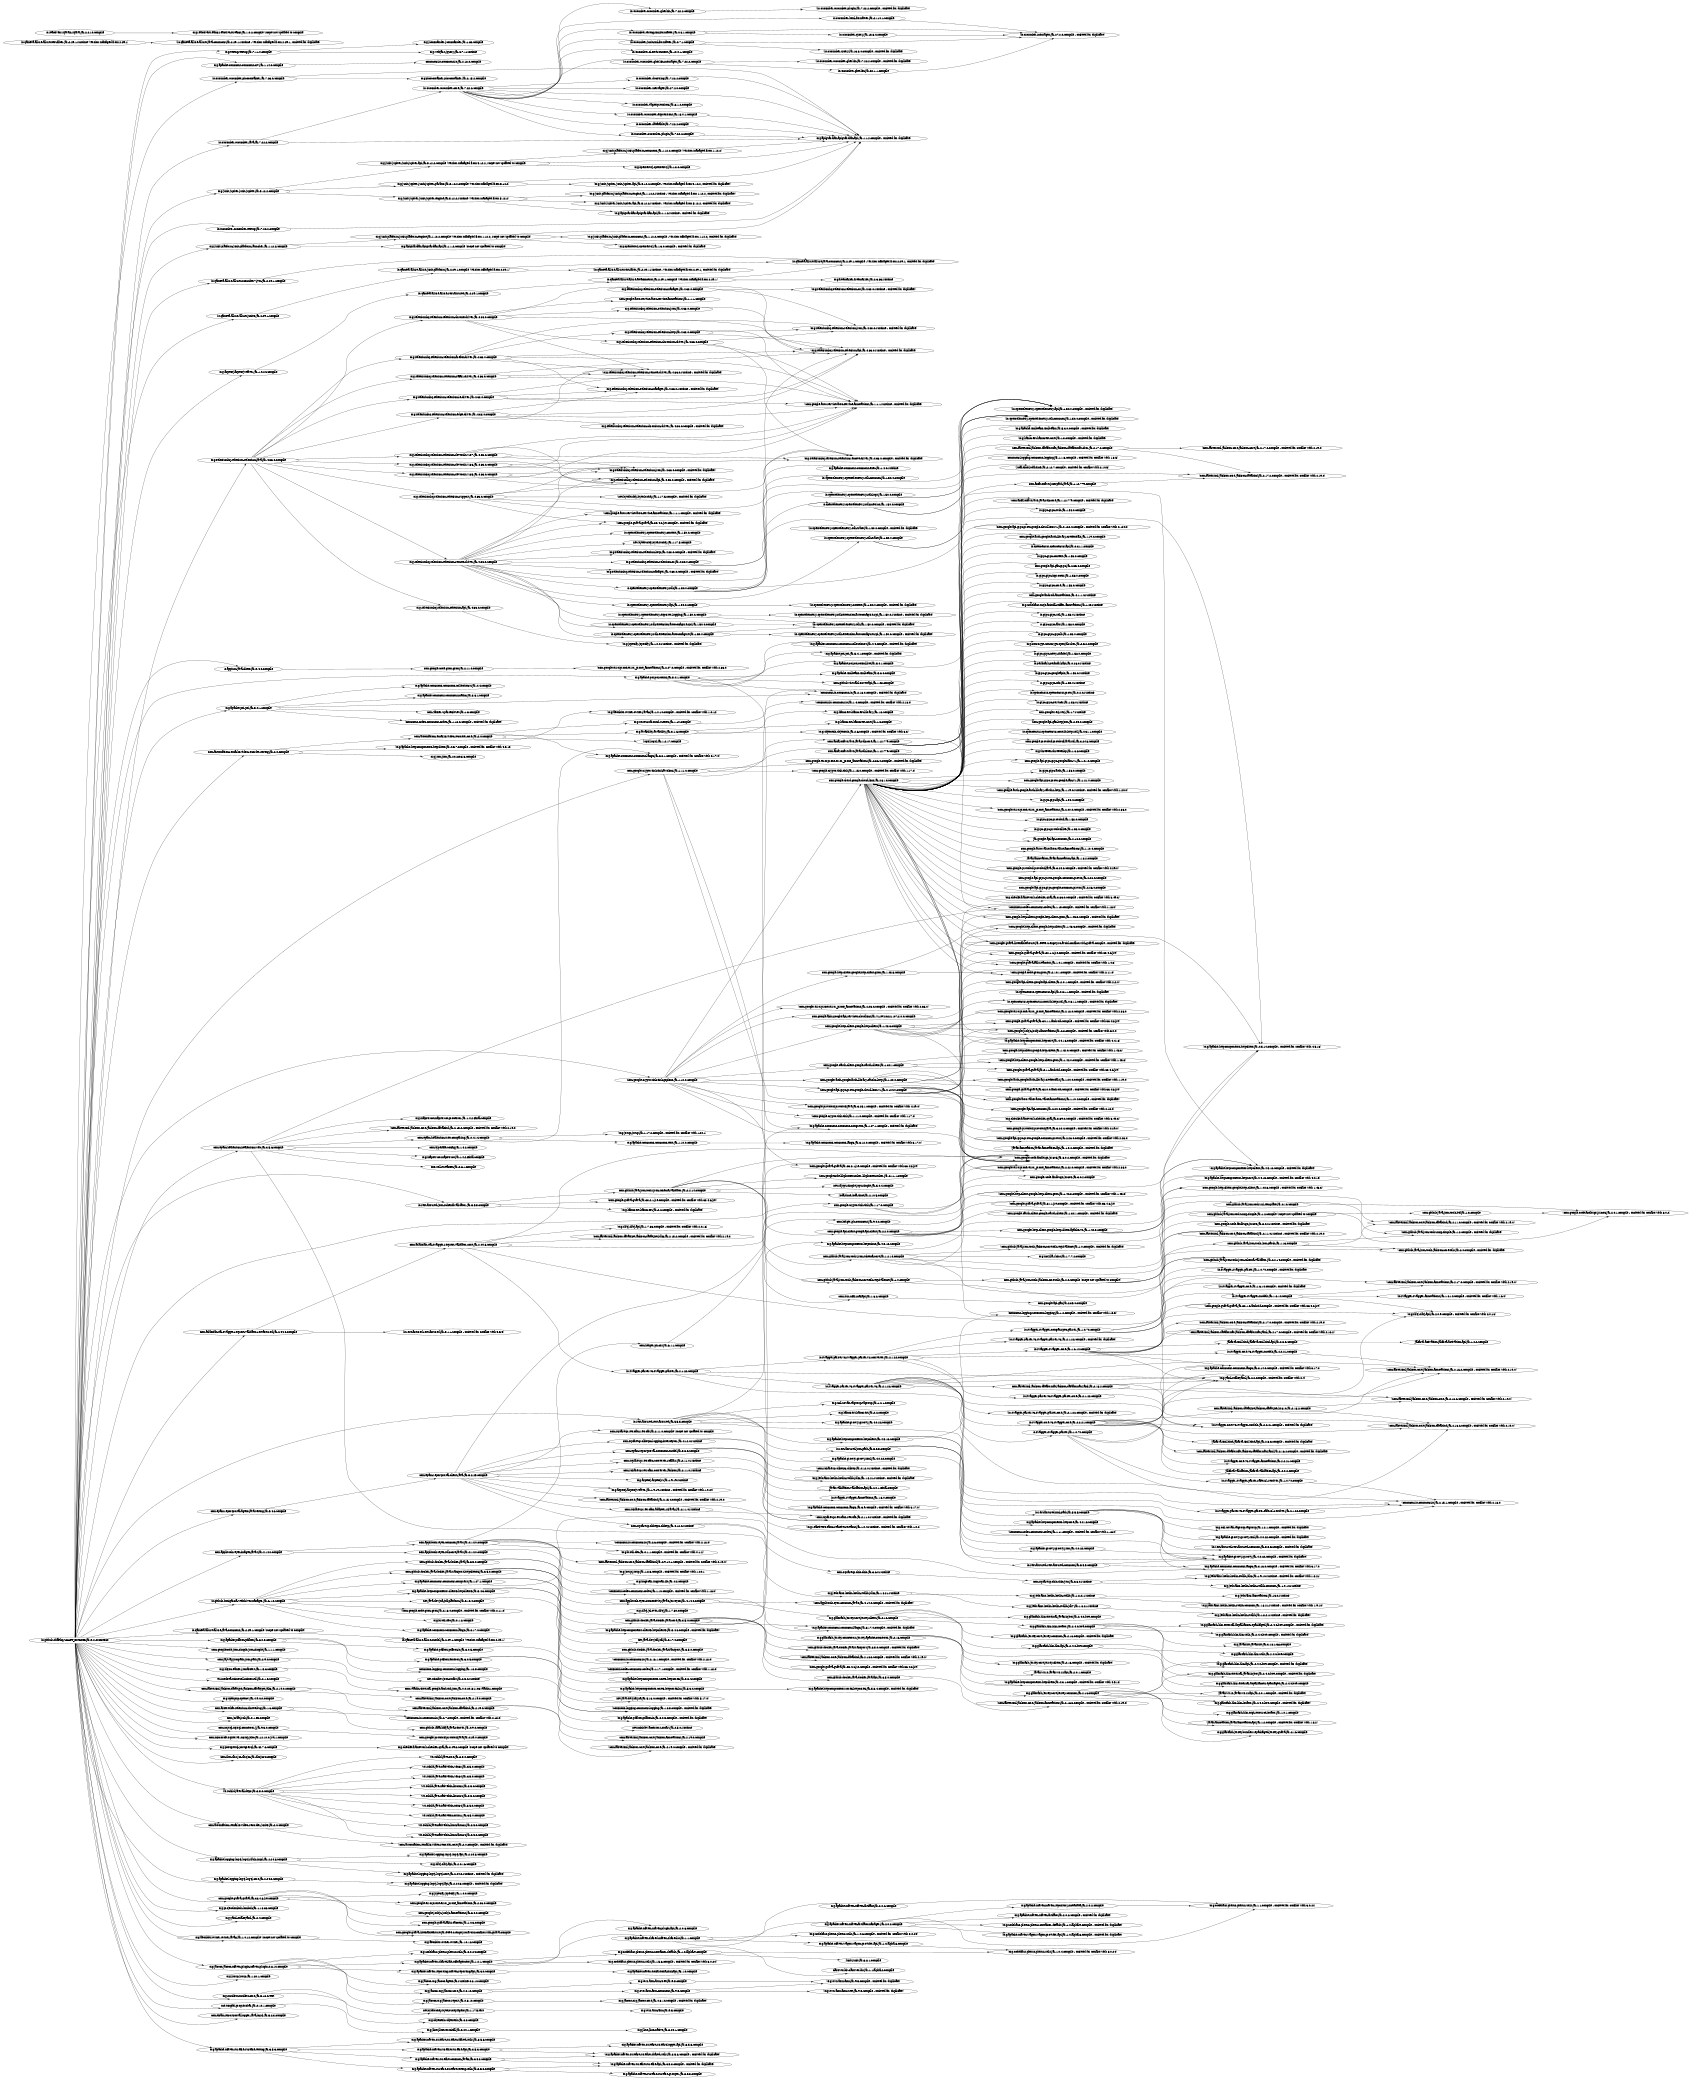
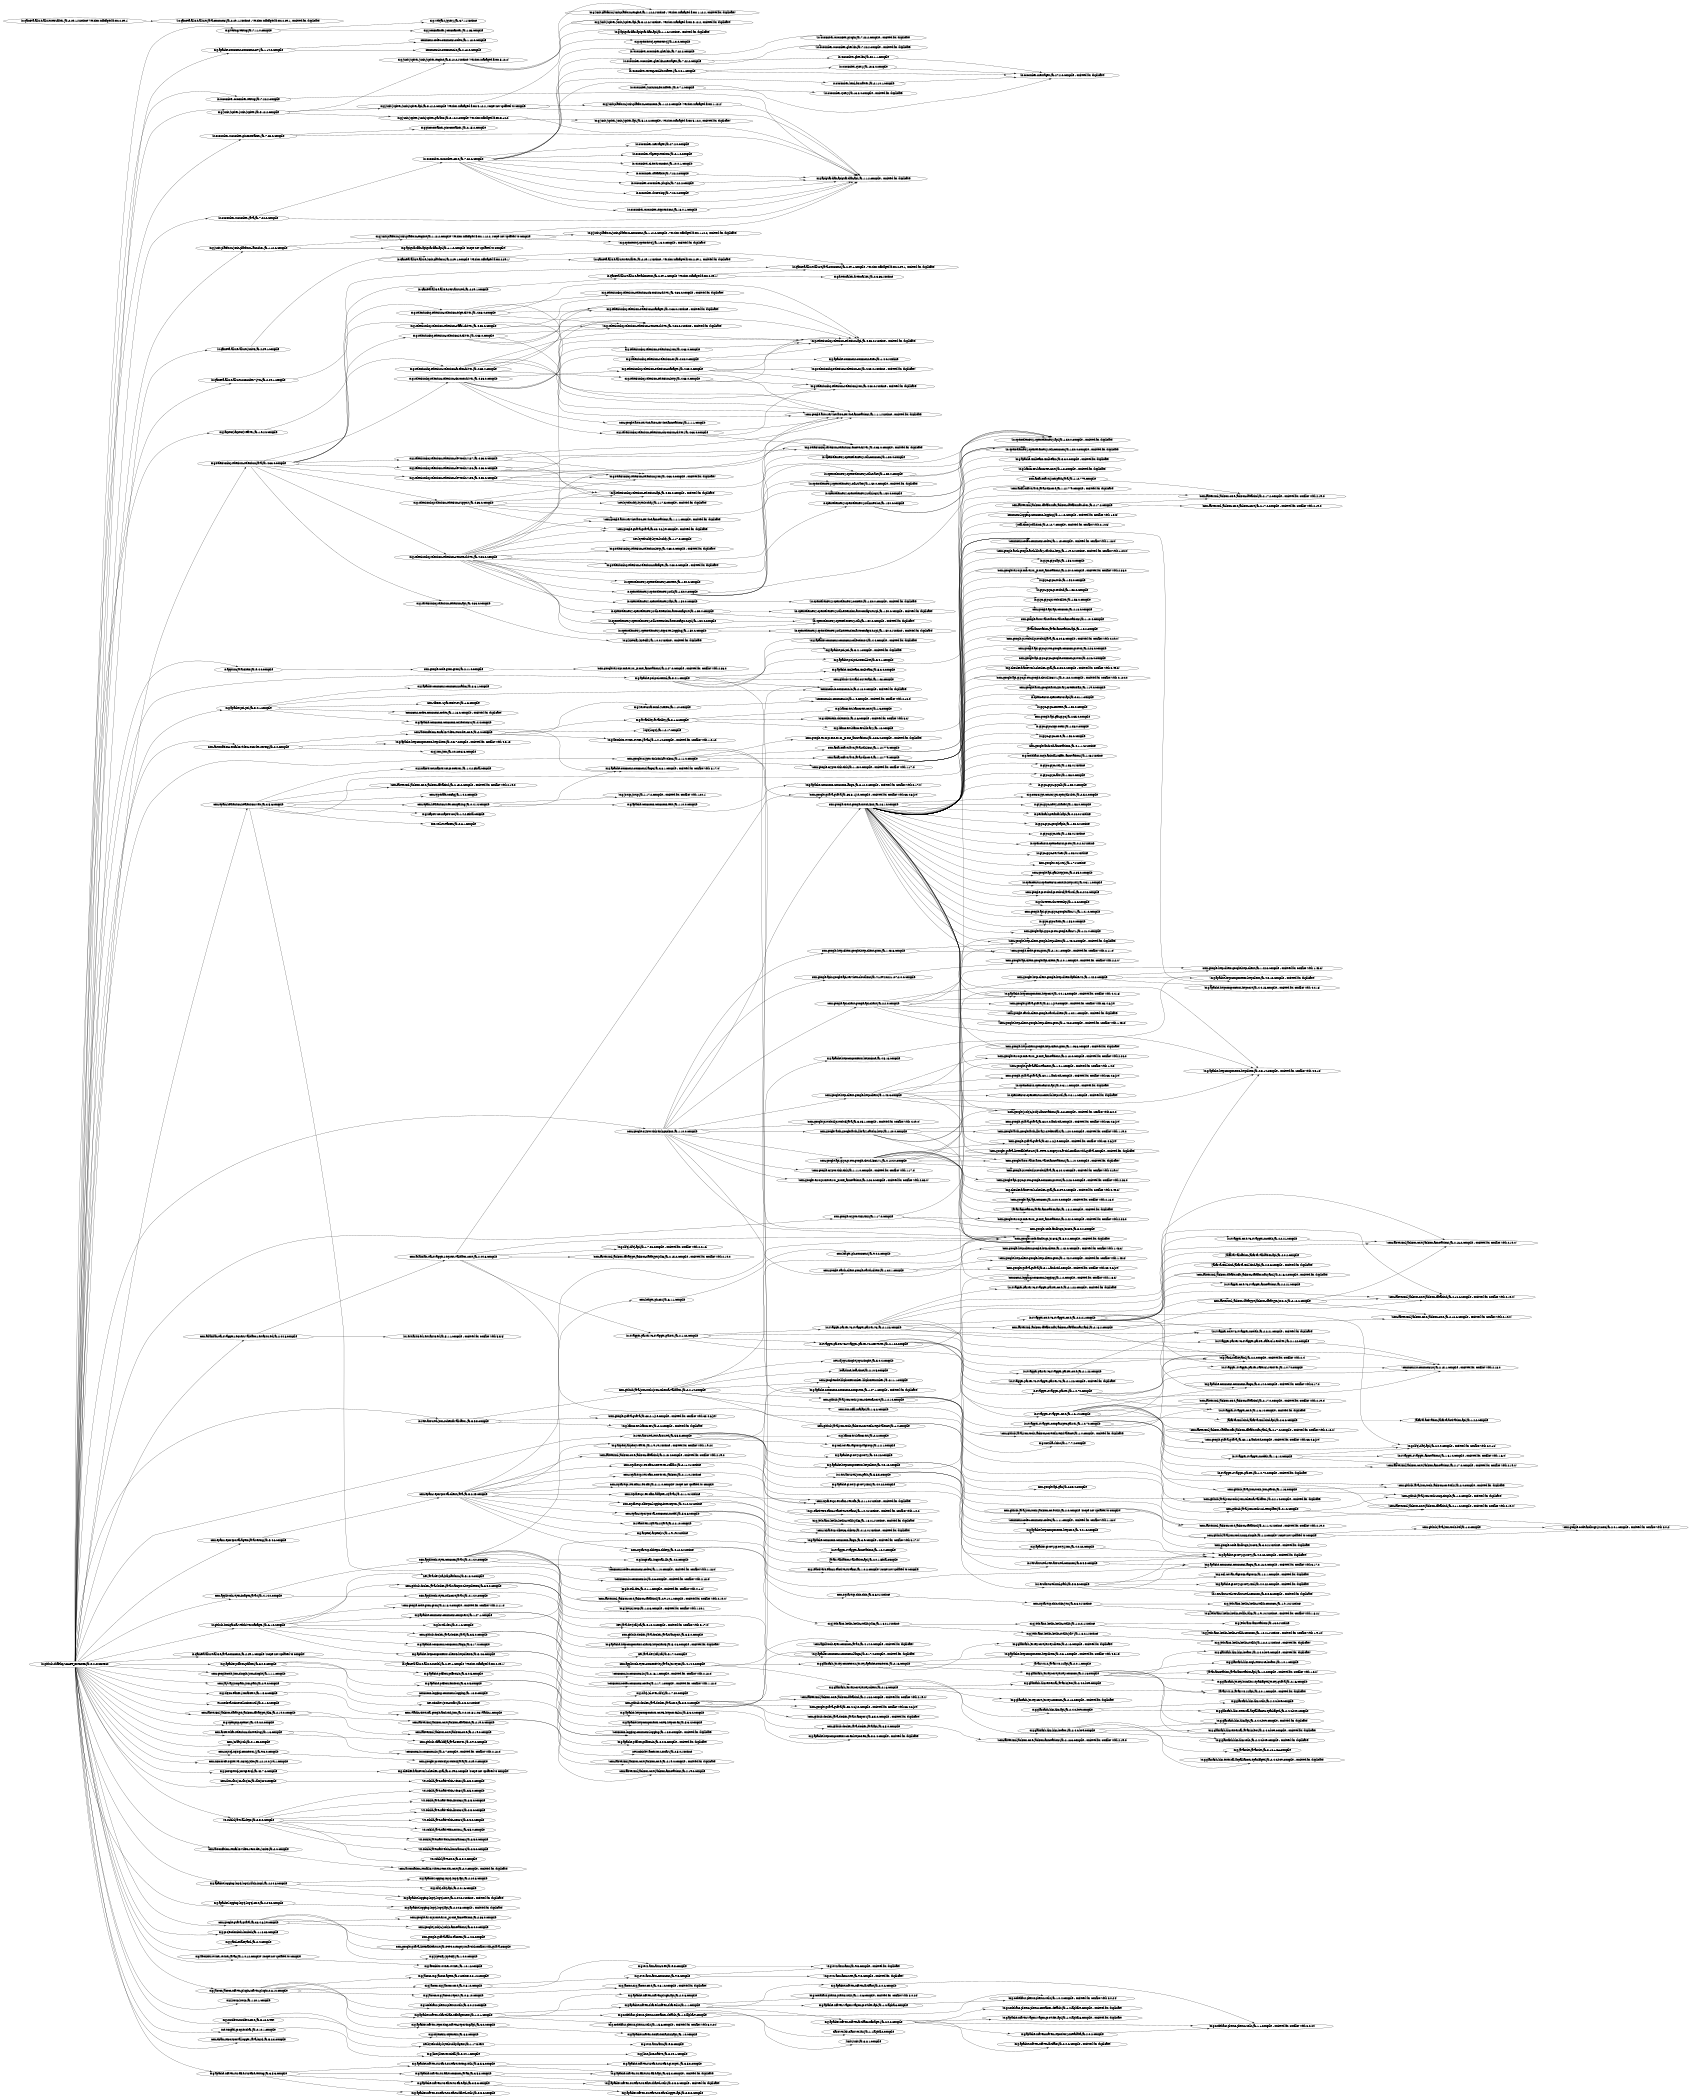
node "commons-codec:commons-codec:jar:1.18.0:compile": added
edge "com.amazonaws:aws-java-sdk-kms:jar:1.12.779:compile" -> "io.grpc:grpc-stub:jar:1.58.0:compile": now "com.google.cloud:google-cloud-kms:jar:2.31.0:compile" -> "io.grpc:grpc-stub:jar:1.58.0:compile"
node "jar.google.api:api-common:jar:2.18.0:compile": label "jar.google.api:api-common:jar:2.18.0:compile" -> "com.google.api:api-common:jar:2.18.0:compile"
edge "com.epam.reportportal:client-java:jar:5.2.25:compile" -> "io.reactivex.rxjava2:rxjava:jar:2.2.10:compile": added
edge "ws.schild:jave-all-deps:jar:3.5.0:compile" -> "ws.schild:jave-nativebin-win32:jar:3.5.0:compile": now "com.ibm.db2.jcc:db2jcc:jar:db2jcc4:compile" -> "ws.schild:jave-nativebin-win32:jar:3.5.0:compile"
